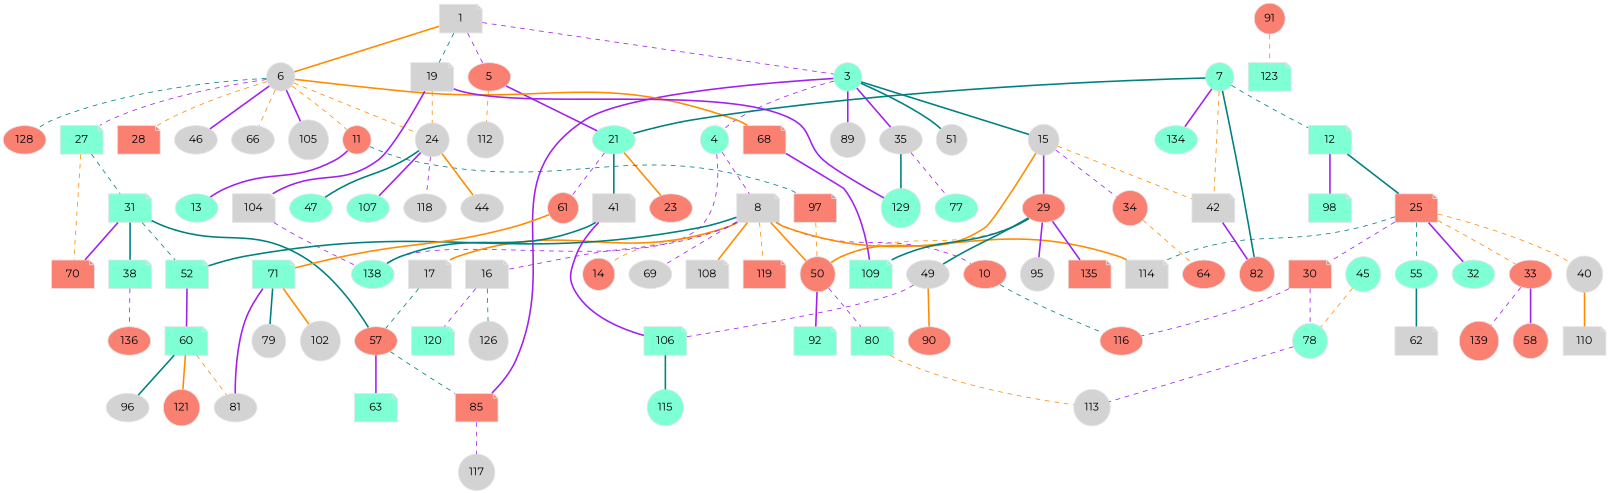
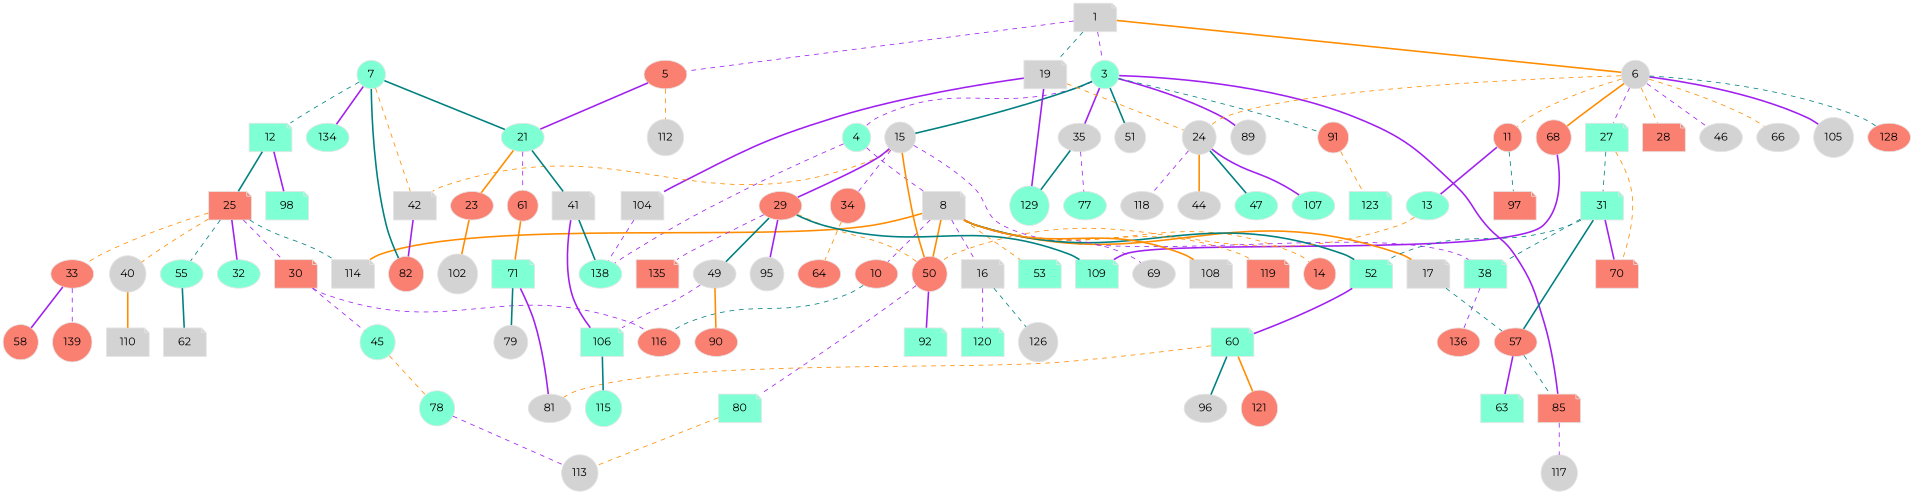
edge "3" -- "91": added
edge "6" -- "46": style bold -> dashed
node "68": shape note -> circle
edge "29" -- "135": style bold -> dashed
edge "31" -- "38": style bold -> dashed
edge "97" -- "50": now "13" -- "50"
edge "15" -- "38": added
node "53": added
edge "71" -- "102": now "23" -- "102"
edge "30" -- "78": now "30" -- "45"
